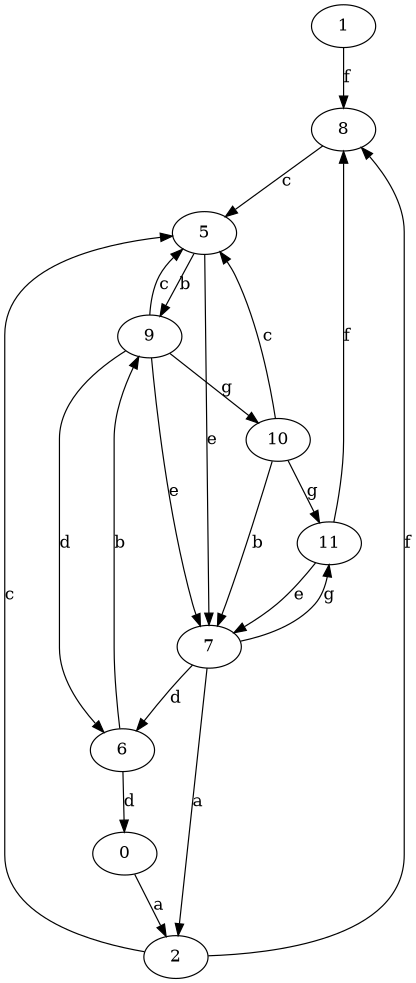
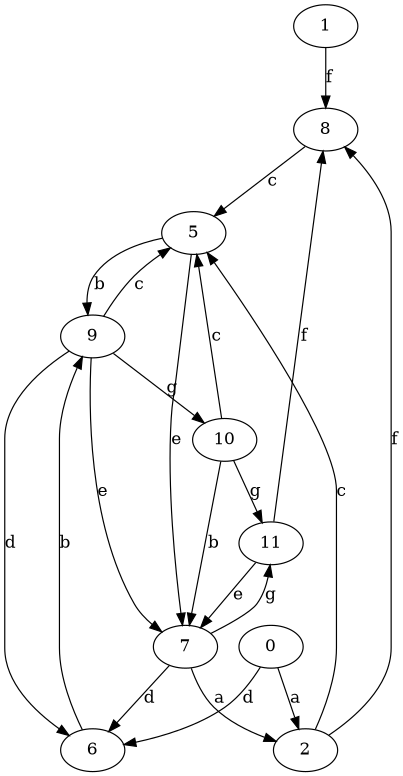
edge "6" -> "0": reversed
